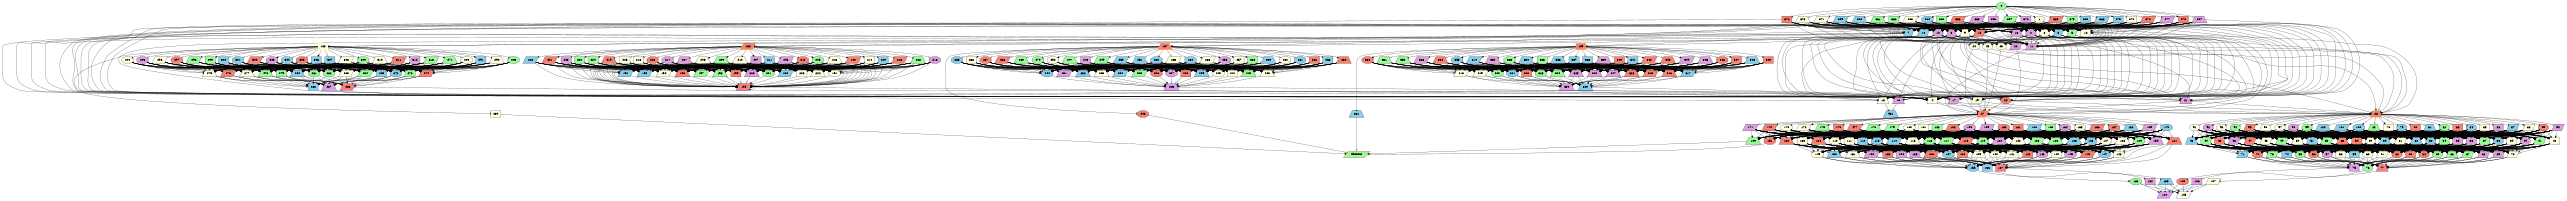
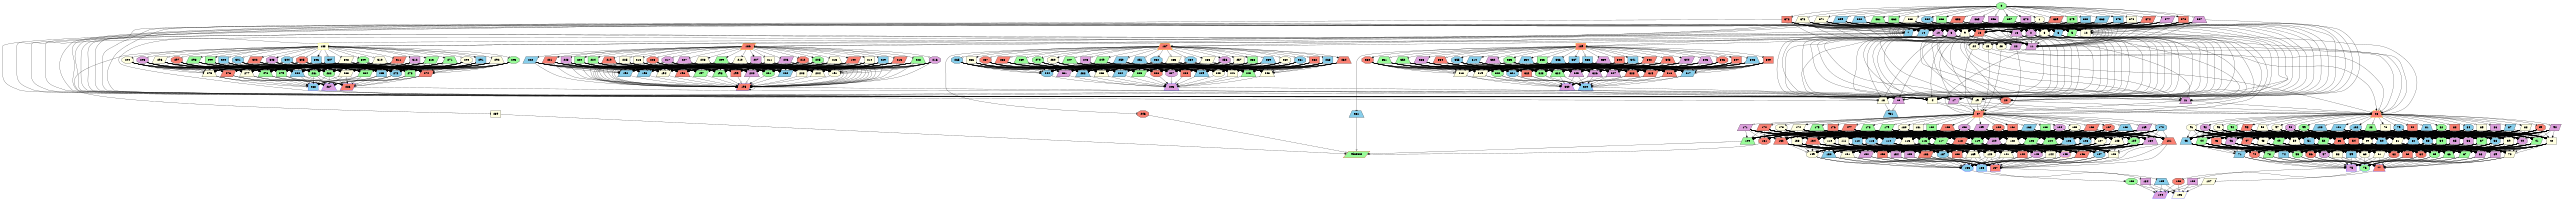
node "211": fillcolor skyblue -> lightyellow
node "44": shape box -> parallelogram
node "145": color black -> yellow
